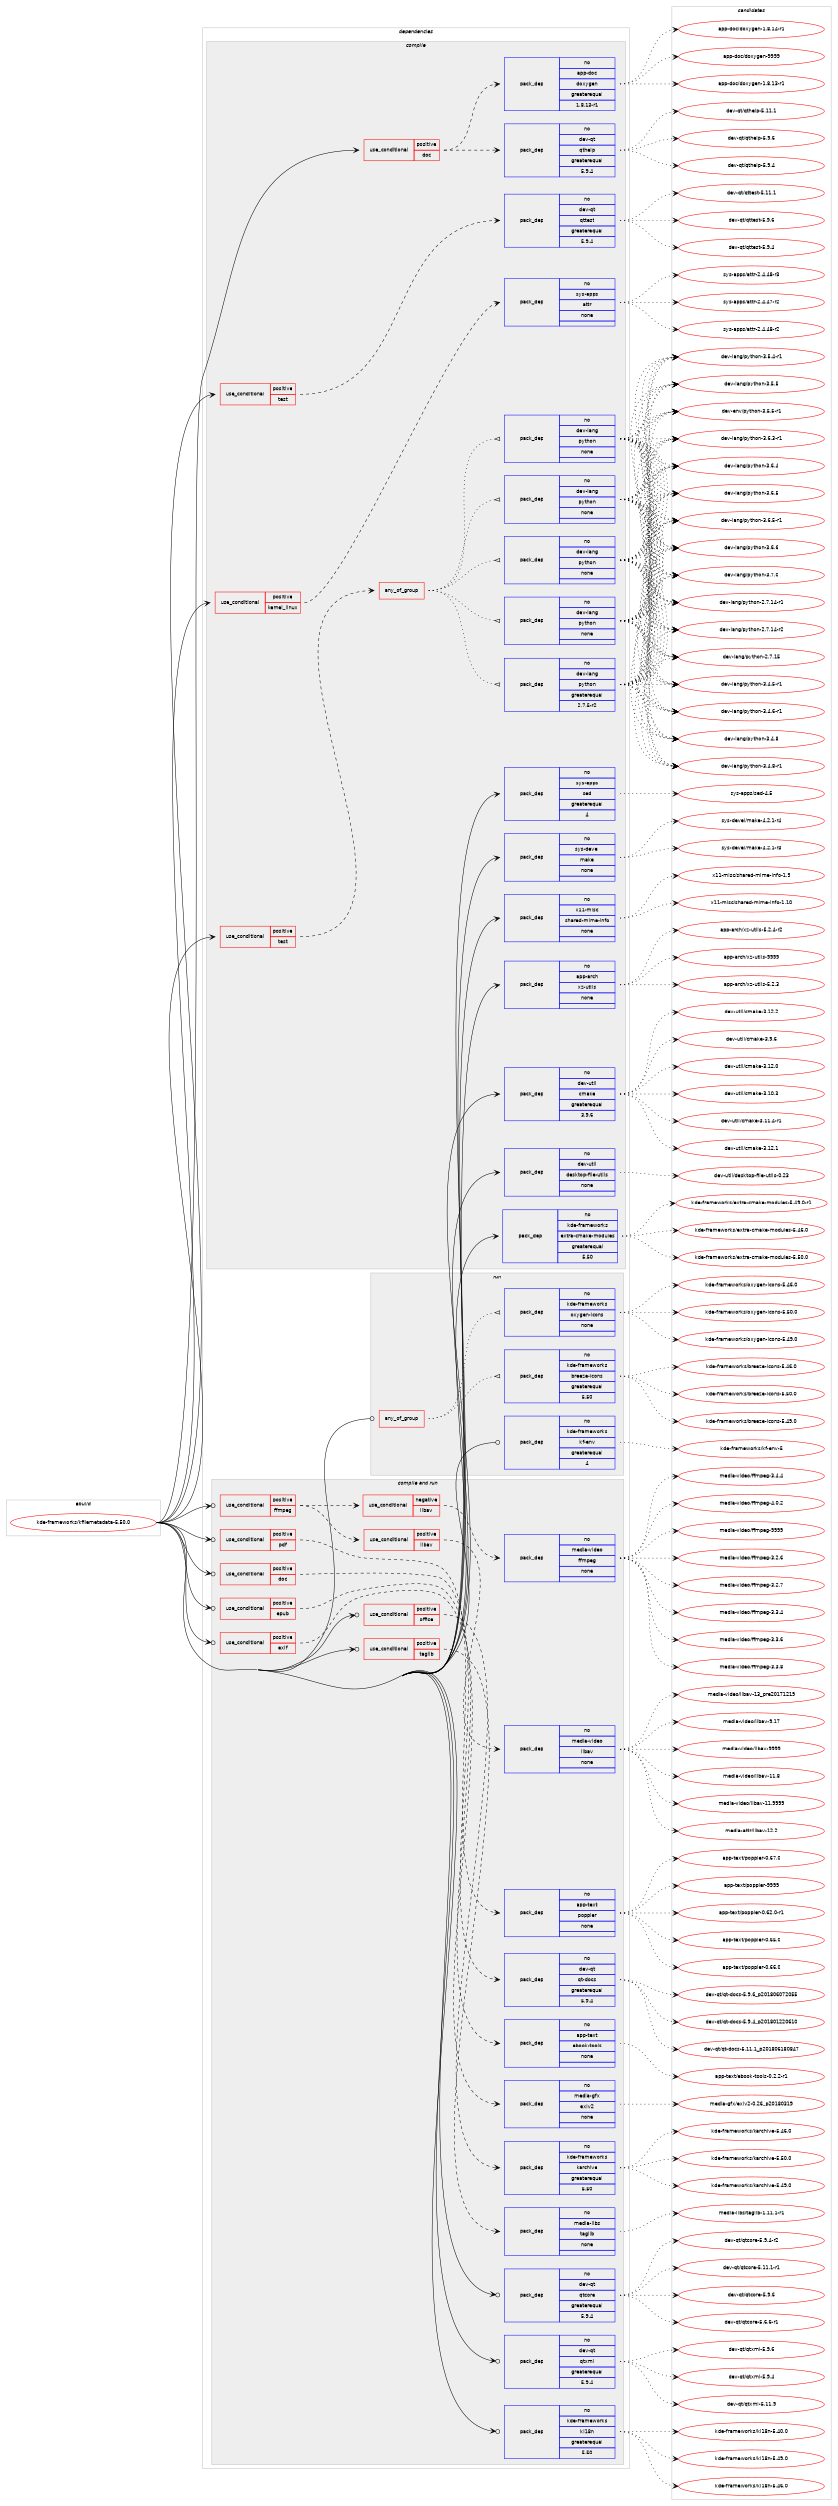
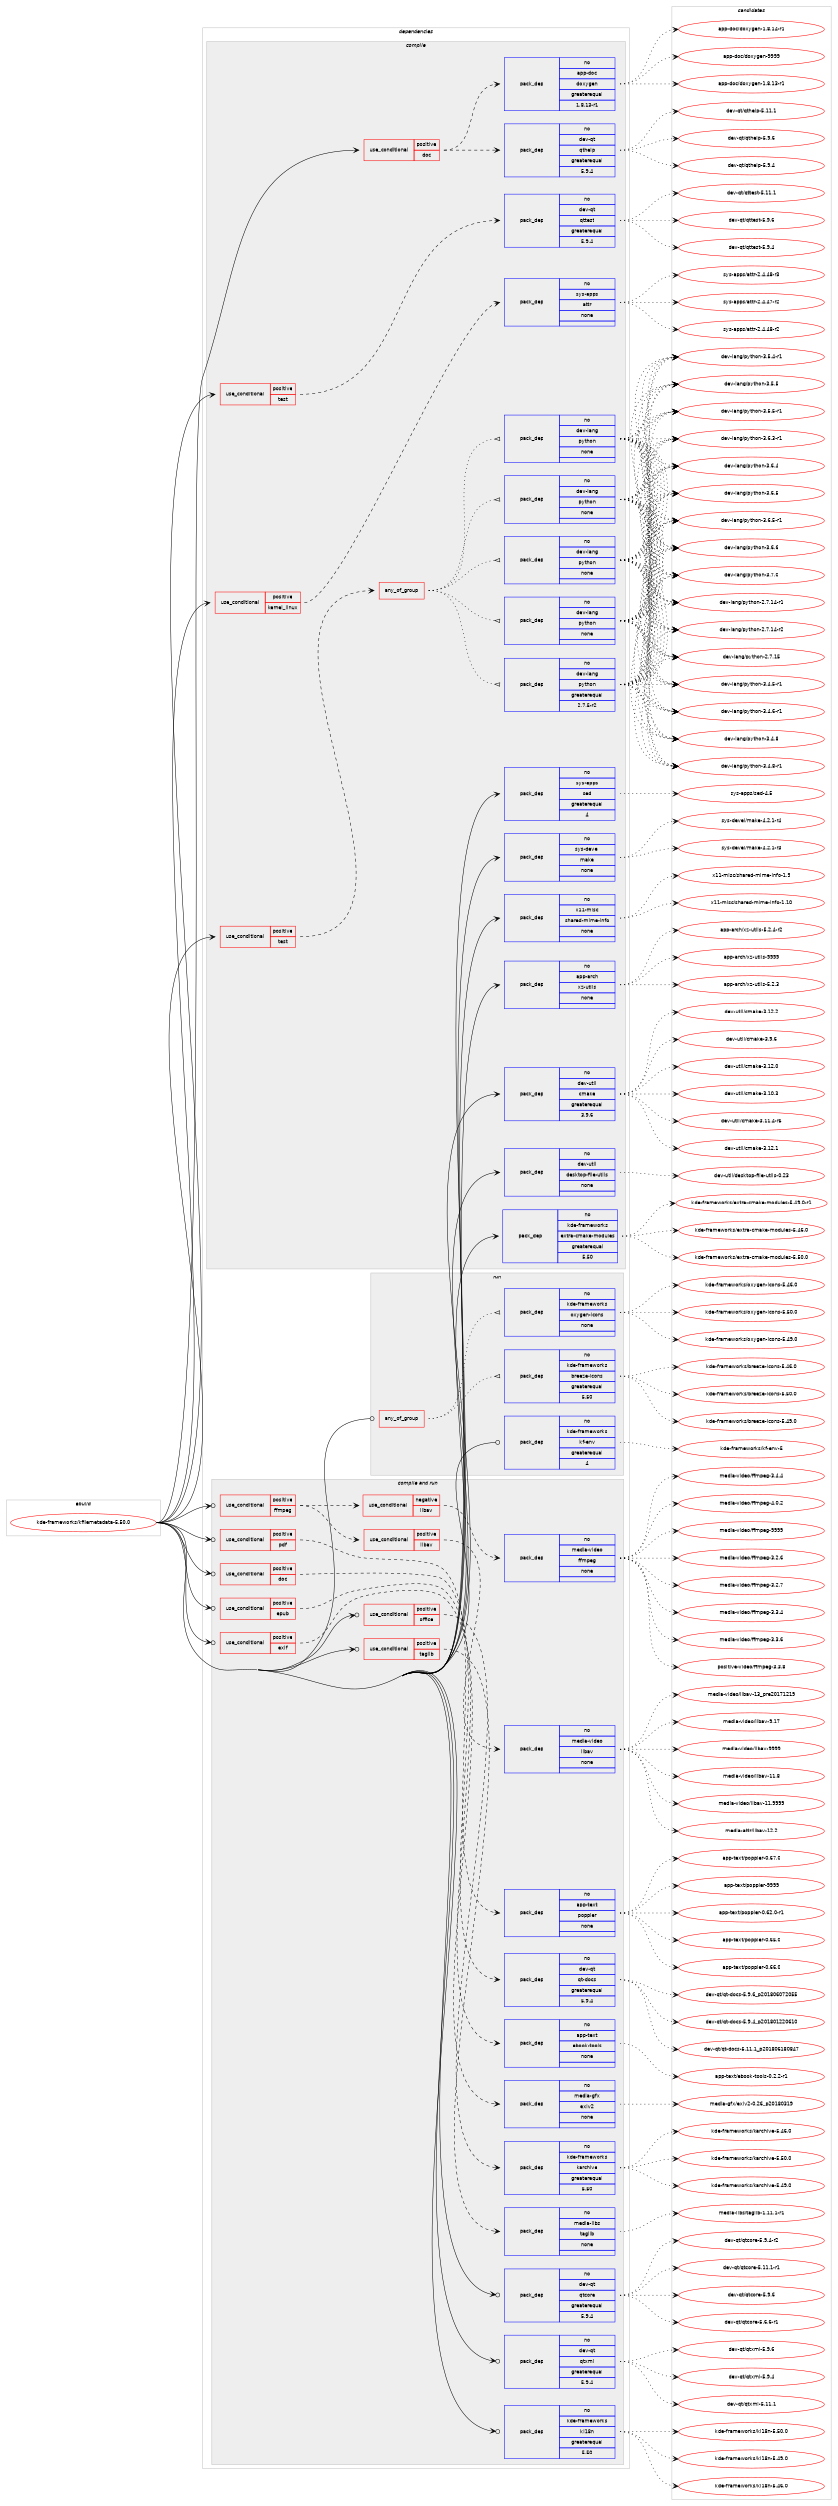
node "dev-env/python-3.5.5-r1": label "dev-env/python-3.5.5-r1" -> "dev-lang/python-3.5.5-r1"
node "dev-util/cmake-3.11.4-r1": label "dev-util/cmake-3.11.4-r1" -> "dev-util/cmake-3.11.4-r5"
node "media-video/ffmpeg-3.3.8": label "media-video/ffmpeg-3.3.8" -> "positive-video/ffmpeg-3.3.8"
node "dev-qt/qtxml-5.11.9": label "dev-qt/qtxml-5.11.9" -> "dev-qt/qtxml-5.11.1"
node "kde-frameworks/ki18n-5.40.0": label "kde-frameworks/ki18n-5.40.0" -> "kde-frameworks/ki18n-5.50.0"
